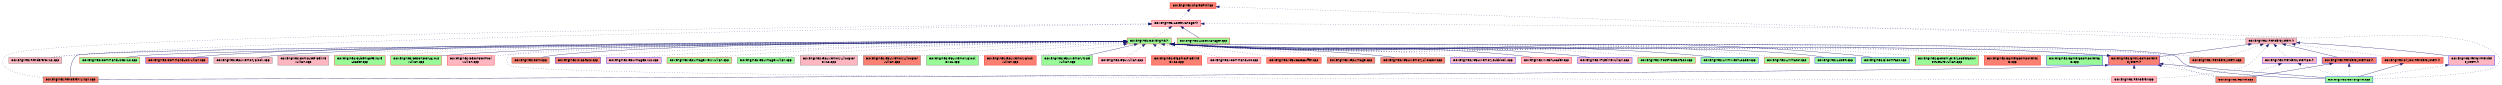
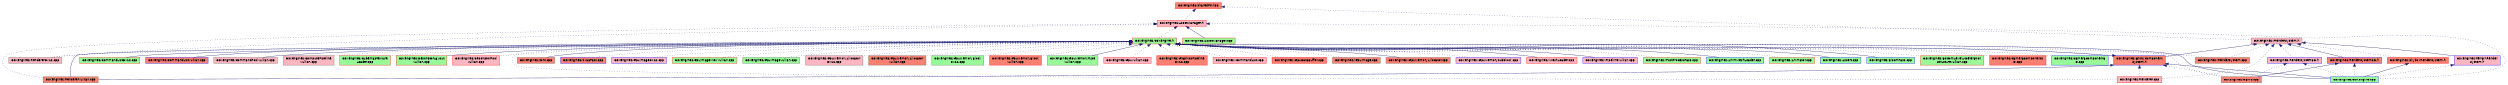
node "OSKengine2/GpuMemoryBlock.cpp": label "OSKengine2/GpuMemoryBlock.cpp" -> "OSKengine2/CommandPoolVulkan.cpp"
